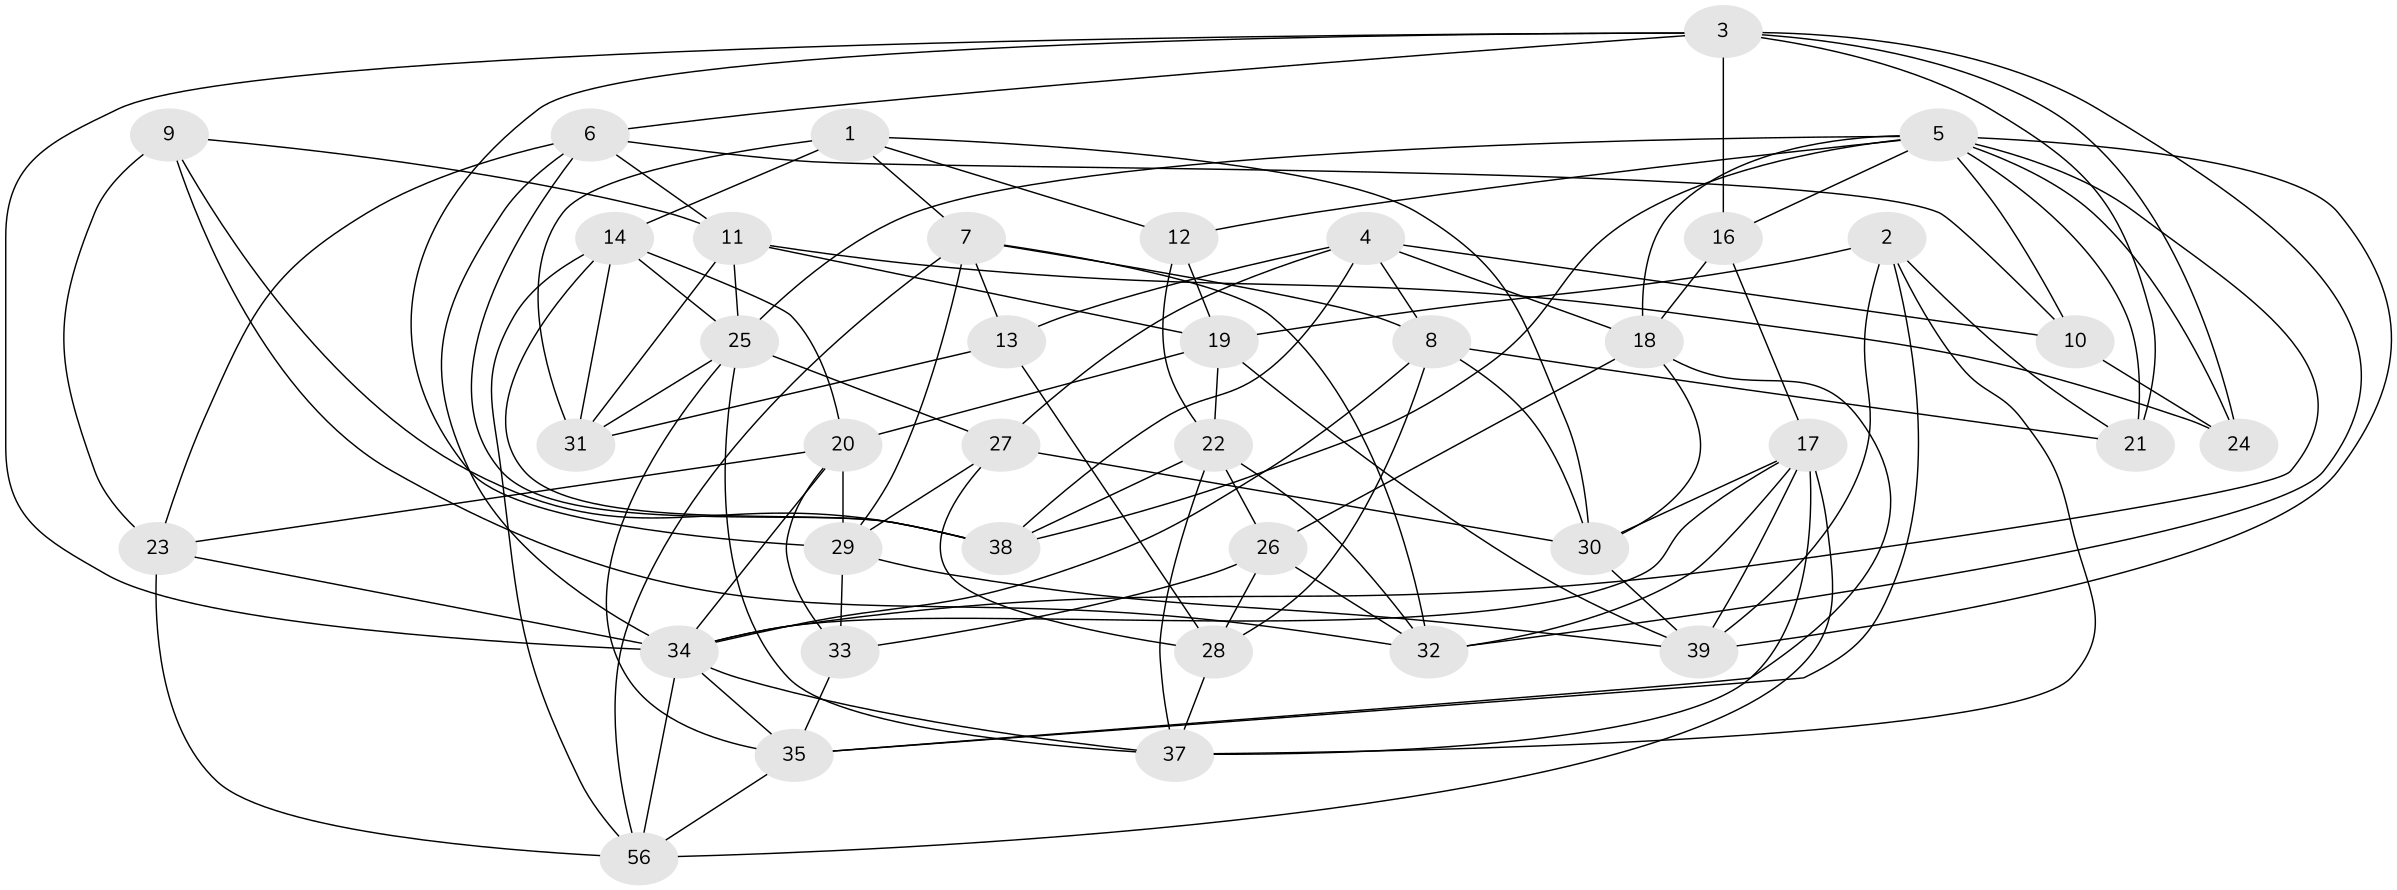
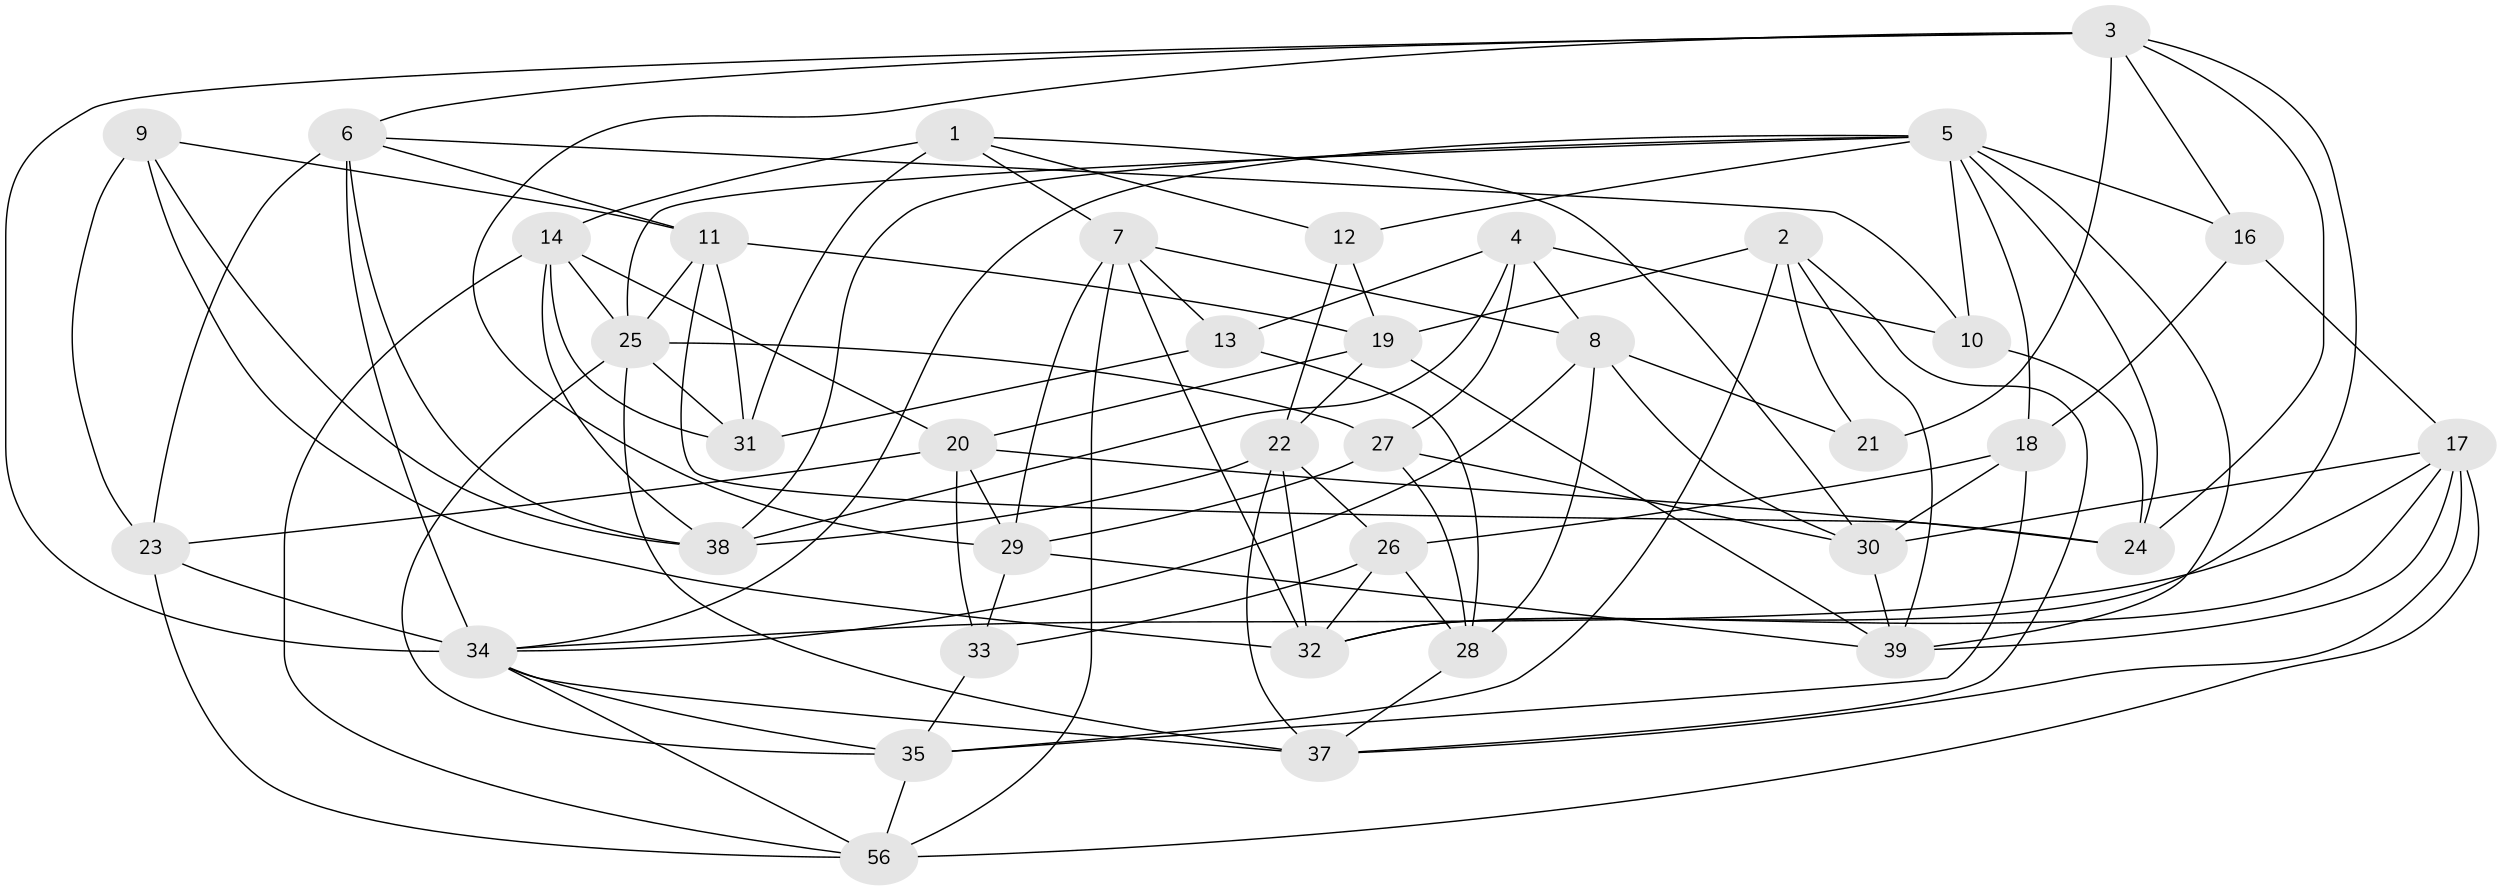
edge "5" -- "21": removed
edge "4" -- "18": removed
edge "20" -- "34": now "20" -- "24"
